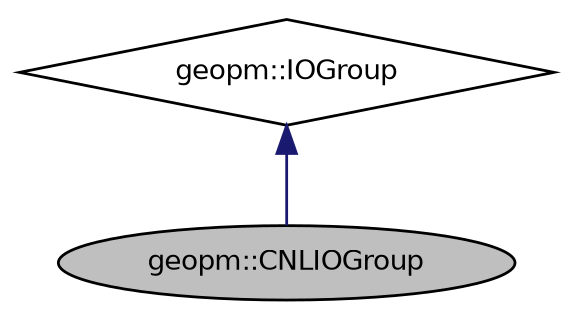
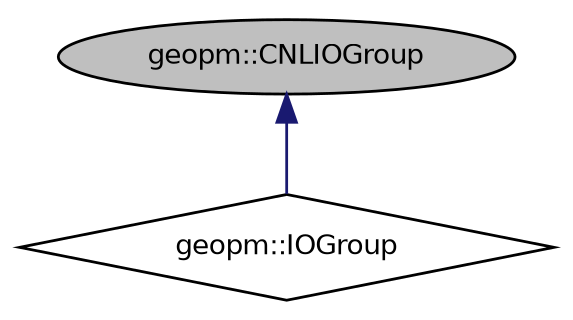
edge "geopm::CNLIOGroup" -> "geopm::IOGroup": reversed
